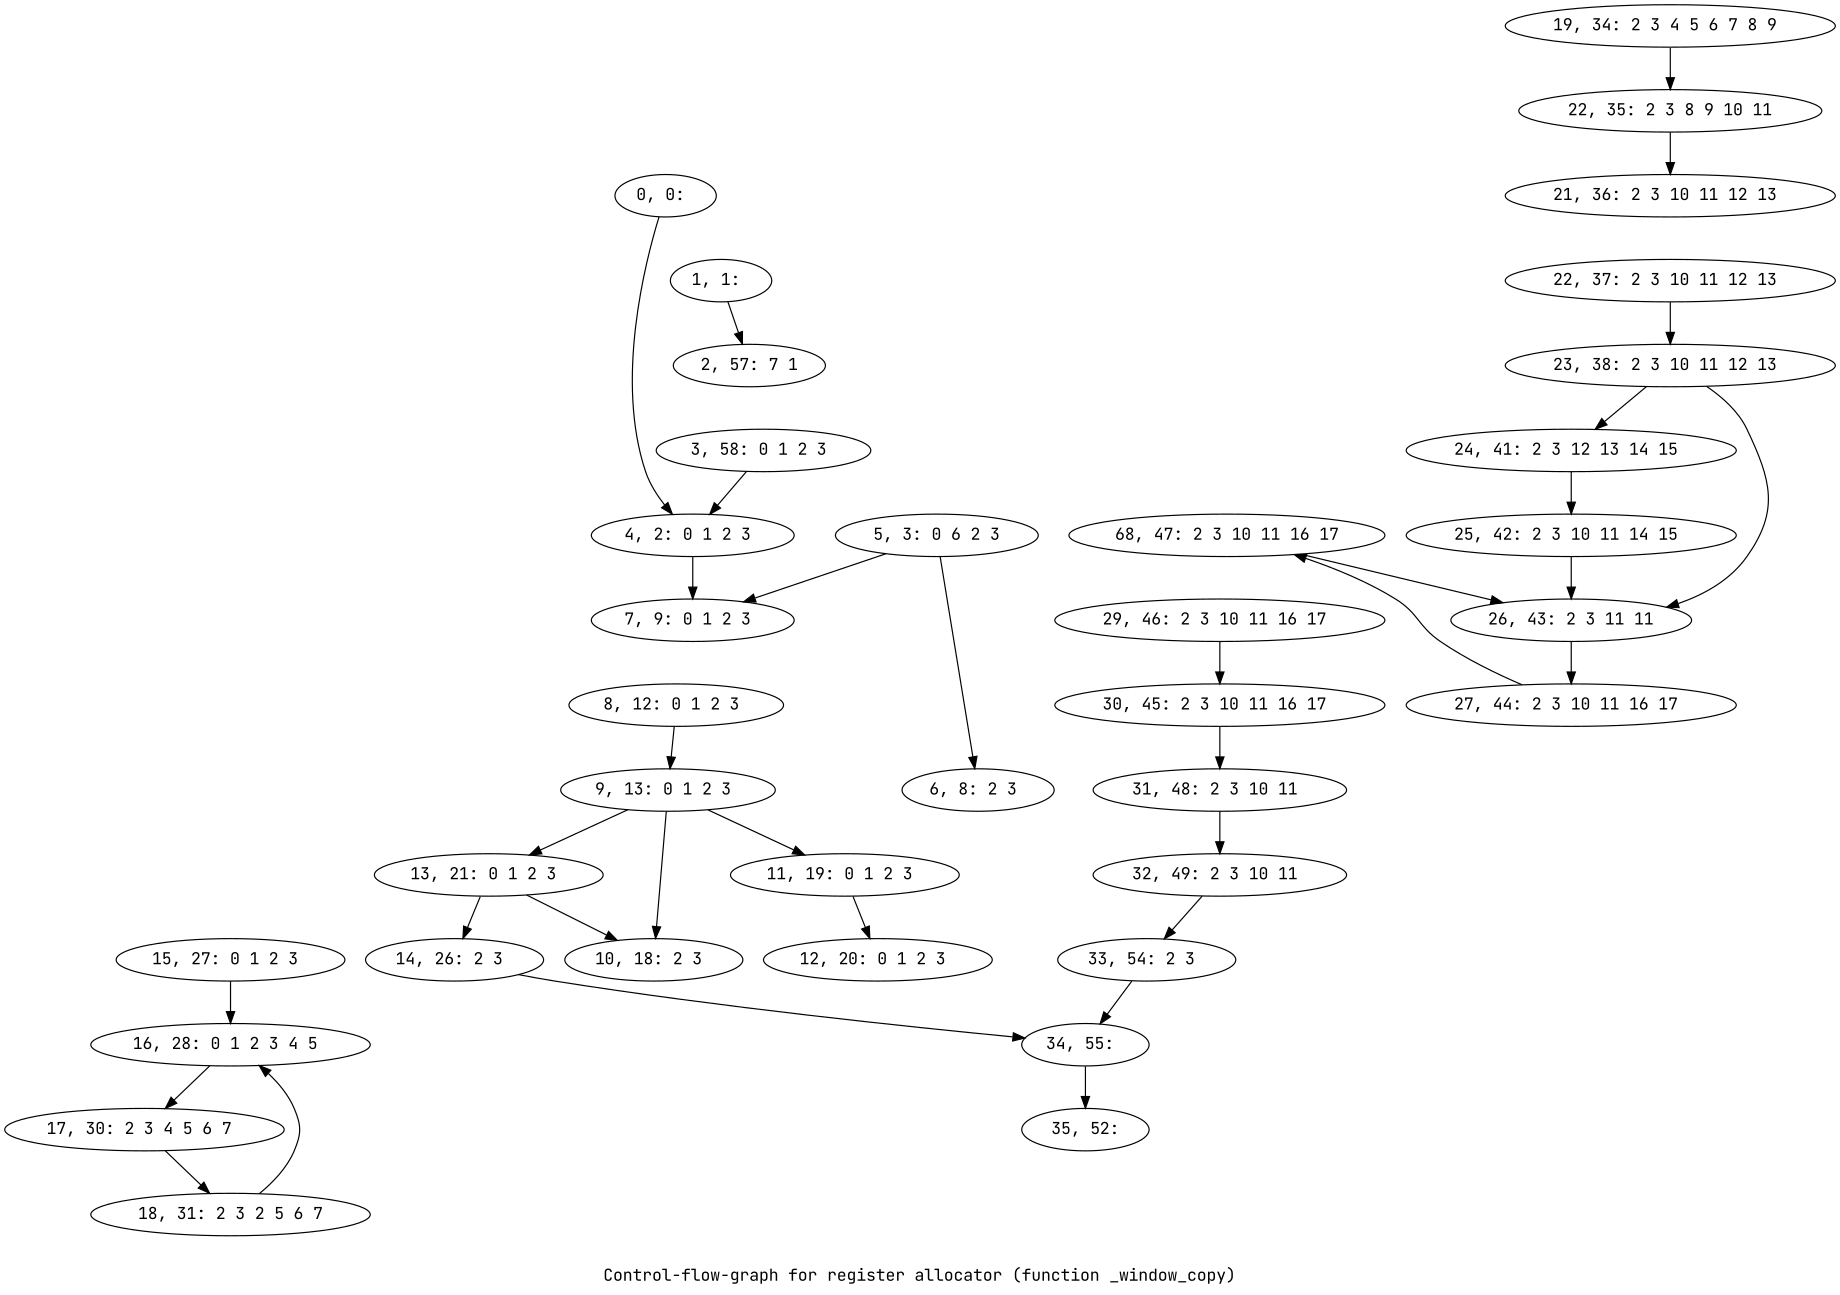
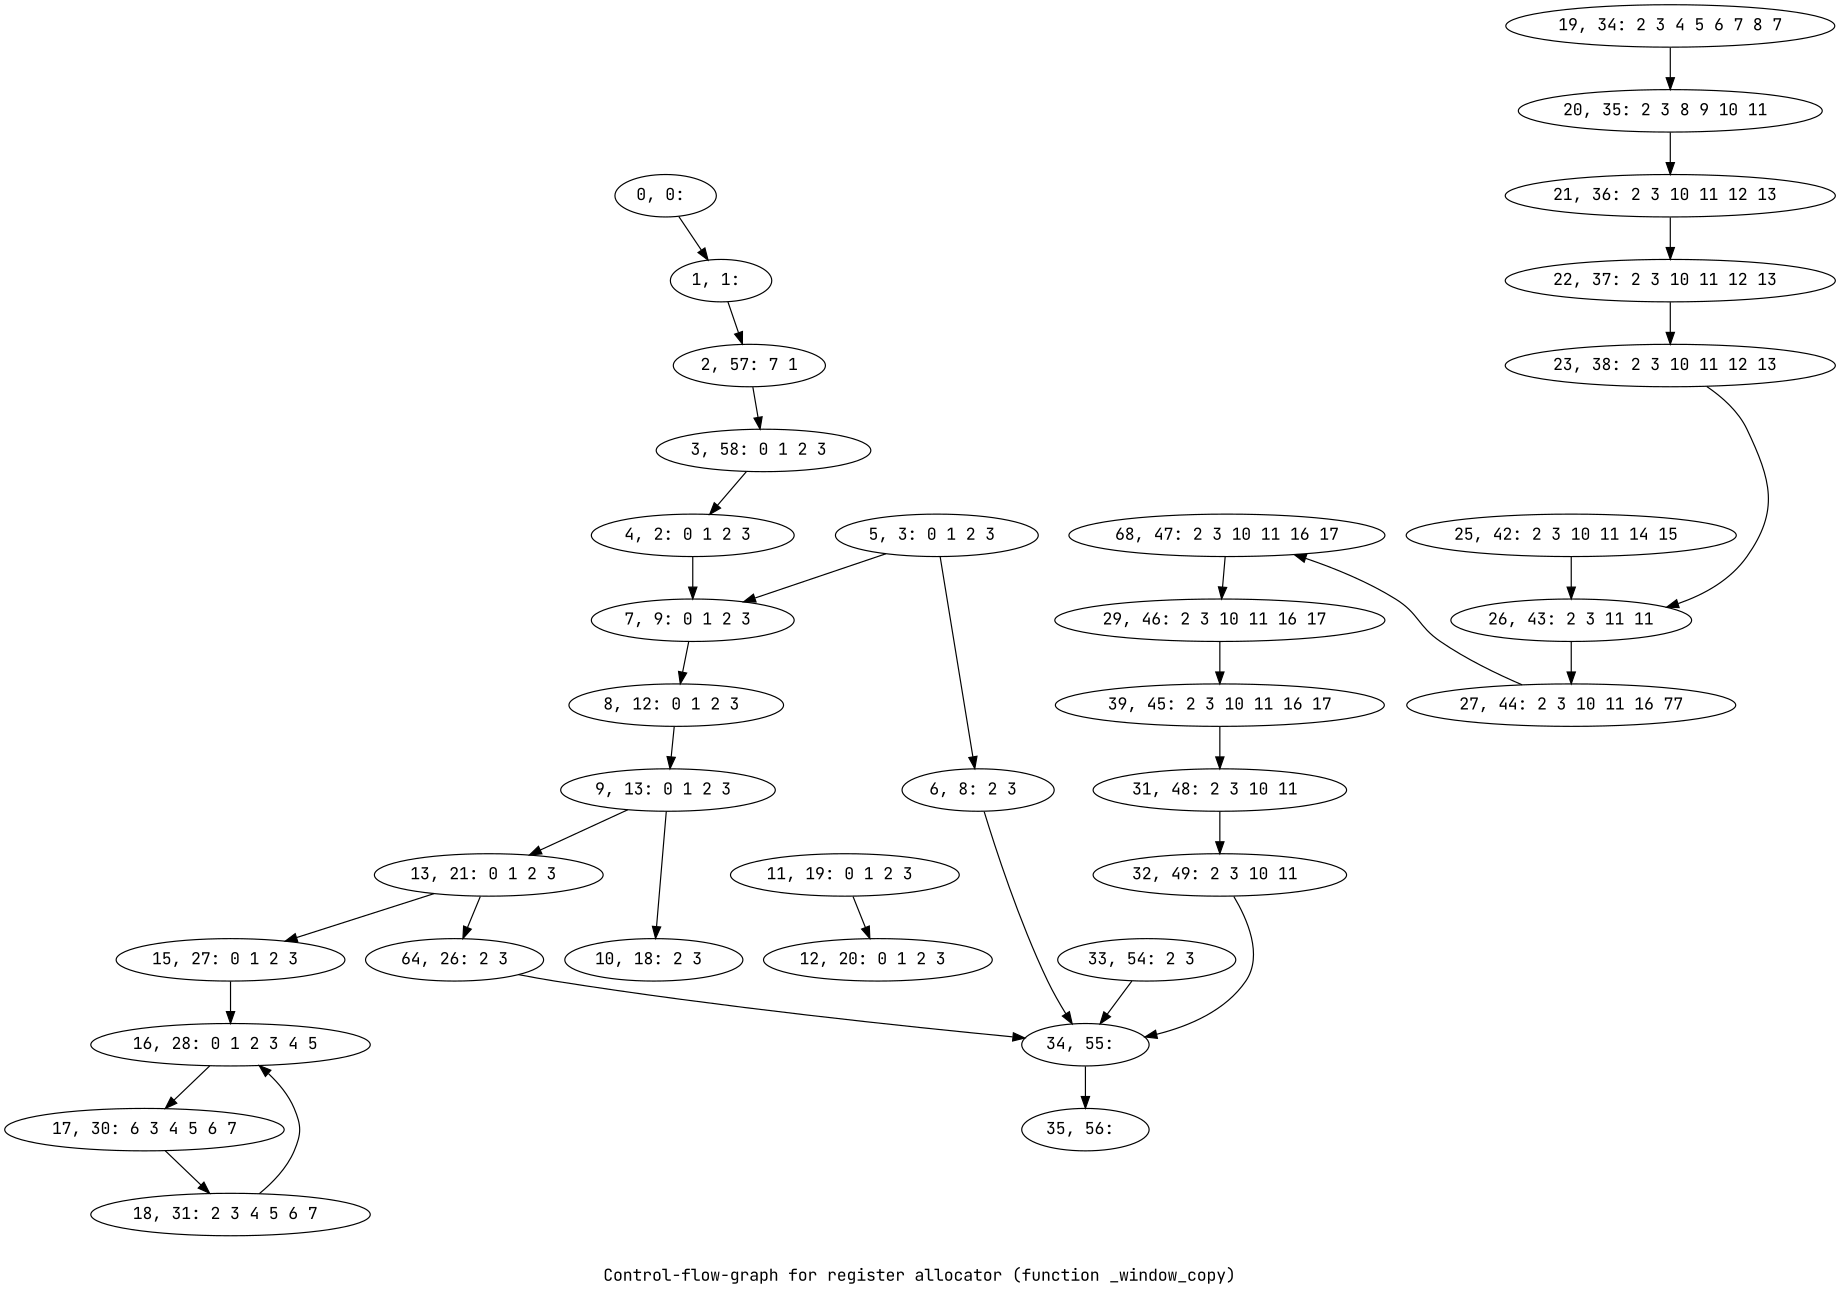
node "19, 34: 2 3 4 5 6 7 8 9": label "19, 34: 2 3 4 5 6 7 8 9" -> "19, 34: 2 3 4 5 6 7 8 7"
node "22, 35: 2 3 8 9 10 11": label "22, 35: 2 3 8 9 10 11" -> "20, 35: 2 3 8 9 10 11"
edge "21, 36: 2 3 10 11 12 13" -> "22, 37: 2 3 10 11 12 13": added
edge "0, 0:" -> "4, 2: 0 1 2 3": now "0, 0:" -> "1, 1:"
edge "2, 57: 7 1" -> "3, 58: 0 1 2 3": added
node "24, 41: 2 3 12 13 14 15": removed
node "5, 3: 0 6 2 3": label "5, 3: 0 6 2 3" -> "5, 3: 0 1 2 3"
edge "68, 47: 2 3 10 11 16 17" -> "26, 43: 2 3 11 11": now "68, 47: 2 3 10 11 16 17" -> "29, 46: 2 3 10 11 16 17"
edge "7, 9: 0 1 2 3" -> "8, 12: 0 1 2 3": added
node "30, 45: 2 3 10 11 16 17": label "30, 45: 2 3 10 11 16 17" -> "39, 45: 2 3 10 11 16 17"
node "27, 44: 2 3 10 11 16 17": label "27, 44: 2 3 10 11 16 17" -> "27, 44: 2 3 10 11 16 77"
edge "9, 13: 0 1 2 3" -> "11, 19: 0 1 2 3": removed
edge "32, 49: 2 3 10 11" -> "33, 54: 2 3": now "32, 49: 2 3 10 11" -> "34, 55:"
edge "13, 21: 0 1 2 3" -> "10, 18: 2 3": now "13, 21: 0 1 2 3" -> "15, 27: 0 1 2 3"
edge "6, 8: 2 3" -> "34, 55:": added
node "14, 26: 2 3": label "14, 26: 2 3" -> "64, 26: 2 3"
node "17, 30: 2 3 4 5 6 7": label "17, 30: 2 3 4 5 6 7" -> "17, 30: 6 3 4 5 6 7"
node "35, 52:": label "35, 52:" -> "35, 56:"
node "18, 31: 2 3 2 5 6 7": label "18, 31: 2 3 2 5 6 7" -> "18, 31: 2 3 4 5 6 7"
